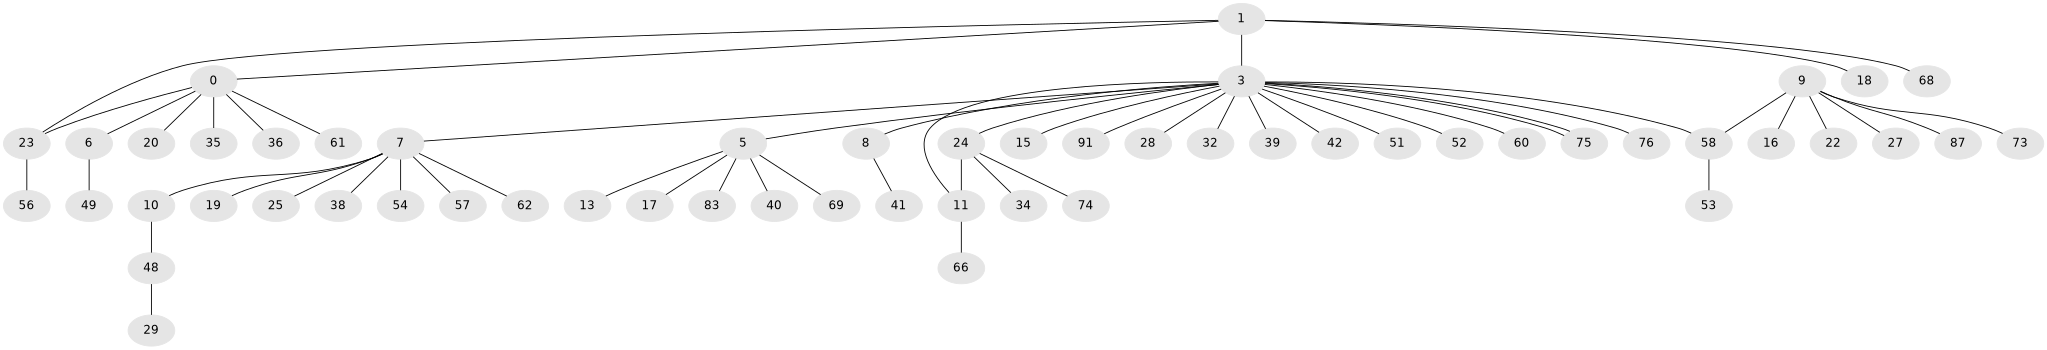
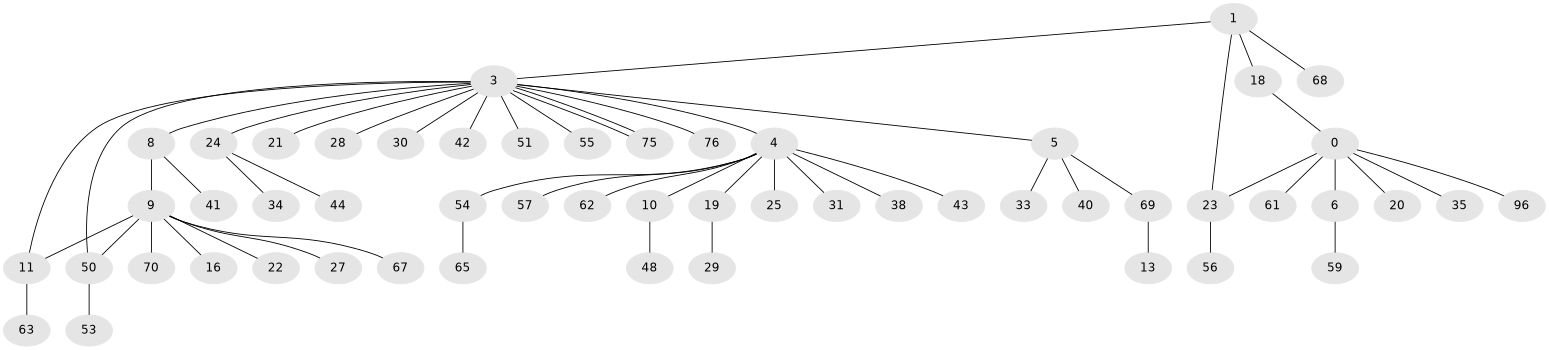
edge "1" -- "0": now "18" -- "0"
node "36": label "36" -> "96"
node "7": label "7" -> "4"
node "15": removed
node "91": label "91" -> "21"
node "32": removed
node "39": label "39" -> "30"
node "52": label "52" -> "55"
node "60": removed
node "58": label "58" -> "50"
node "87": label "87" -> "67"
node "73": label "73" -> "70"
edge "5" -- "13": now "69" -- "13"
edge "8" -- "9": added
edge "24" -- "11": now "9" -- "11"
node "49": label "49" -> "59"
node "17": removed
node "83": label "83" -> "33"
node "31": added
node "43": added
node "74": label "74" -> "44"
node "65": added
node "66": label "66" -> "63"
edge "48" -- "29": now "19" -- "29"
